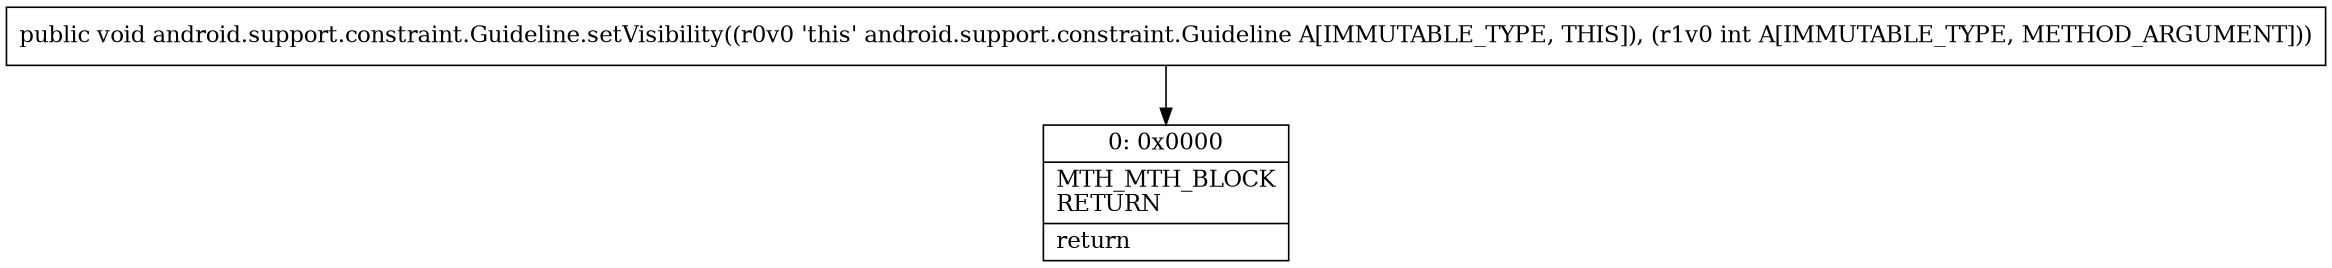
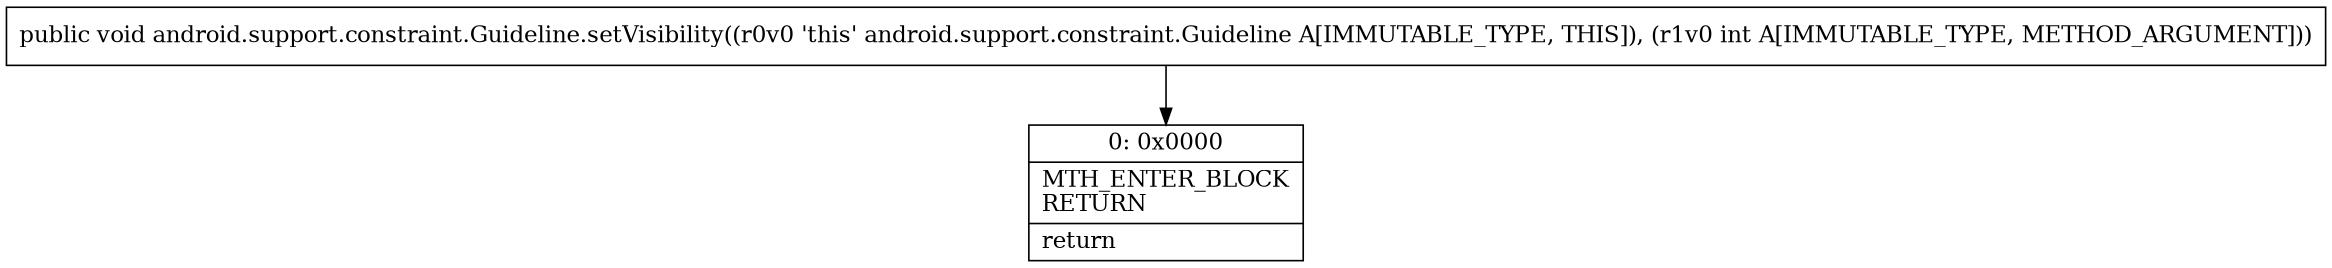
node "0: 0x0000": text "MTH_MTH_BLOCK" -> "MTH_ENTER_BLOCK"
